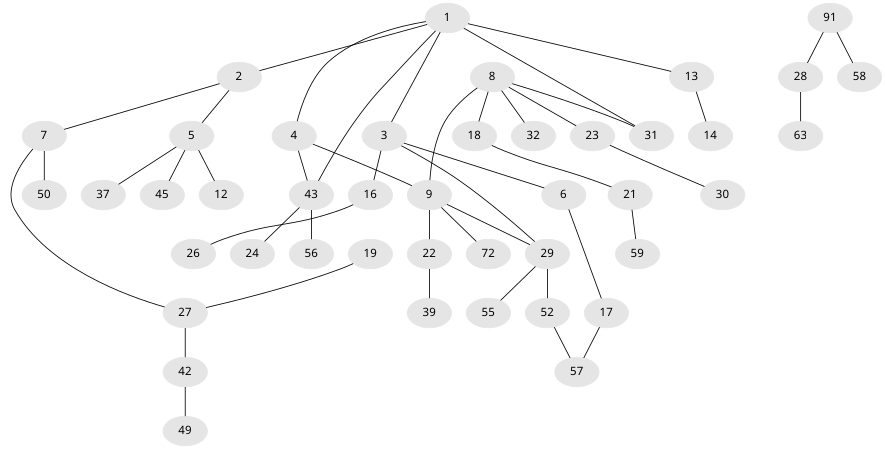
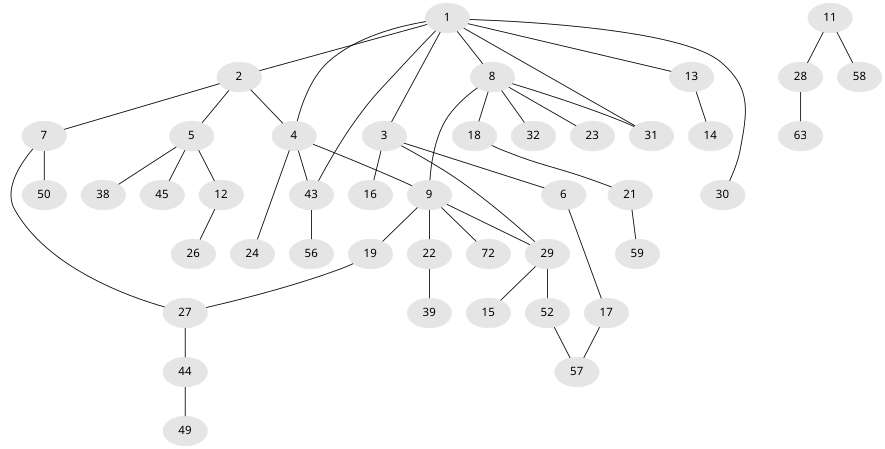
node "91": label "91" -> "11"
edge "1" -- "8": added
edge "2" -- "4": added
edge "23" -- "30": now "1" -- "30"
node "37": label "37" -> "38"
edge "43" -- "24": now "4" -- "24"
edge "16" -- "26": now "12" -- "26"
edge "9" -- "19": added
node "55": label "55" -> "15"
node "42": label "42" -> "44"
